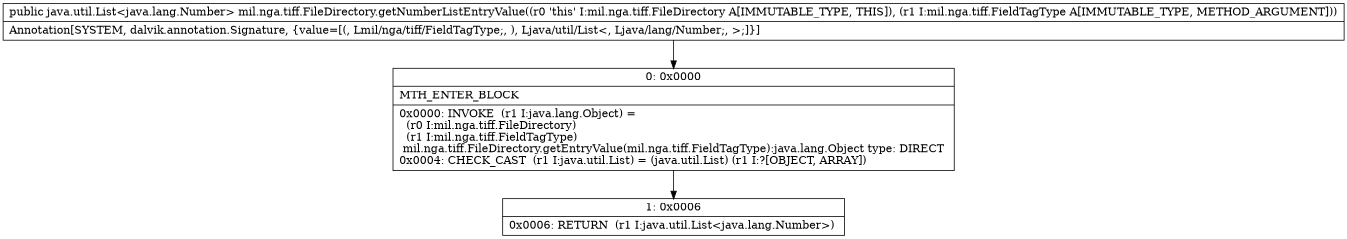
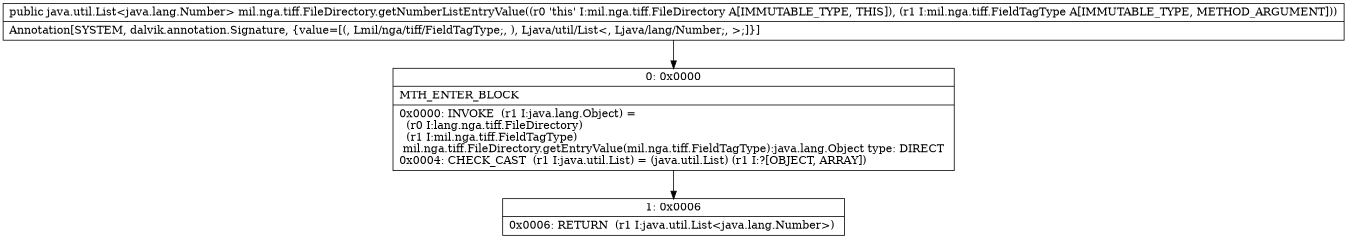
node "0: 0x0000": text "(r0 I:mil.nga.tiff.FileDirectory)" -> "(r0 I:lang.nga.tiff.FileDirectory)"
